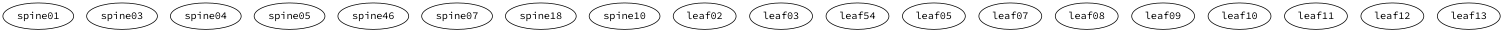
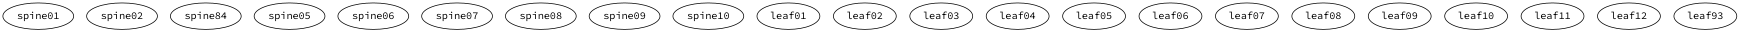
node "spine02": added
node "spine03": removed
node "spine04": label "spine04" -> "spine84"
node "spine46": label "spine46" -> "spine06"
node "spine18": label "spine18" -> "spine08"
node "spine09": added
node "leaf01": added
node "leaf54": label "leaf54" -> "leaf04"
node "leaf06": added
node "leaf13": label "leaf13" -> "leaf93"
